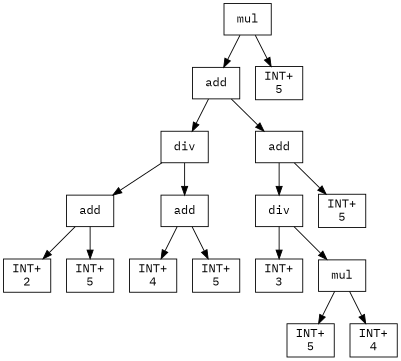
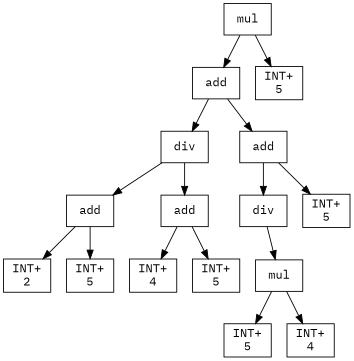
node "INT+ 3": removed
